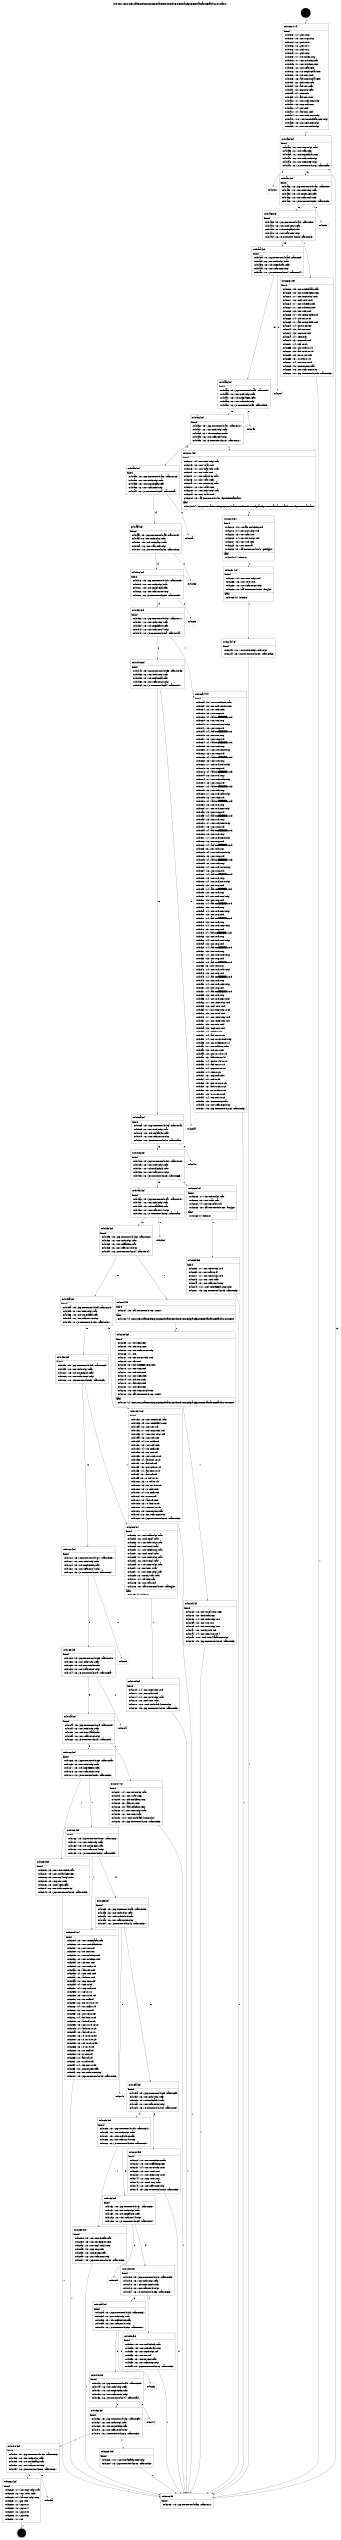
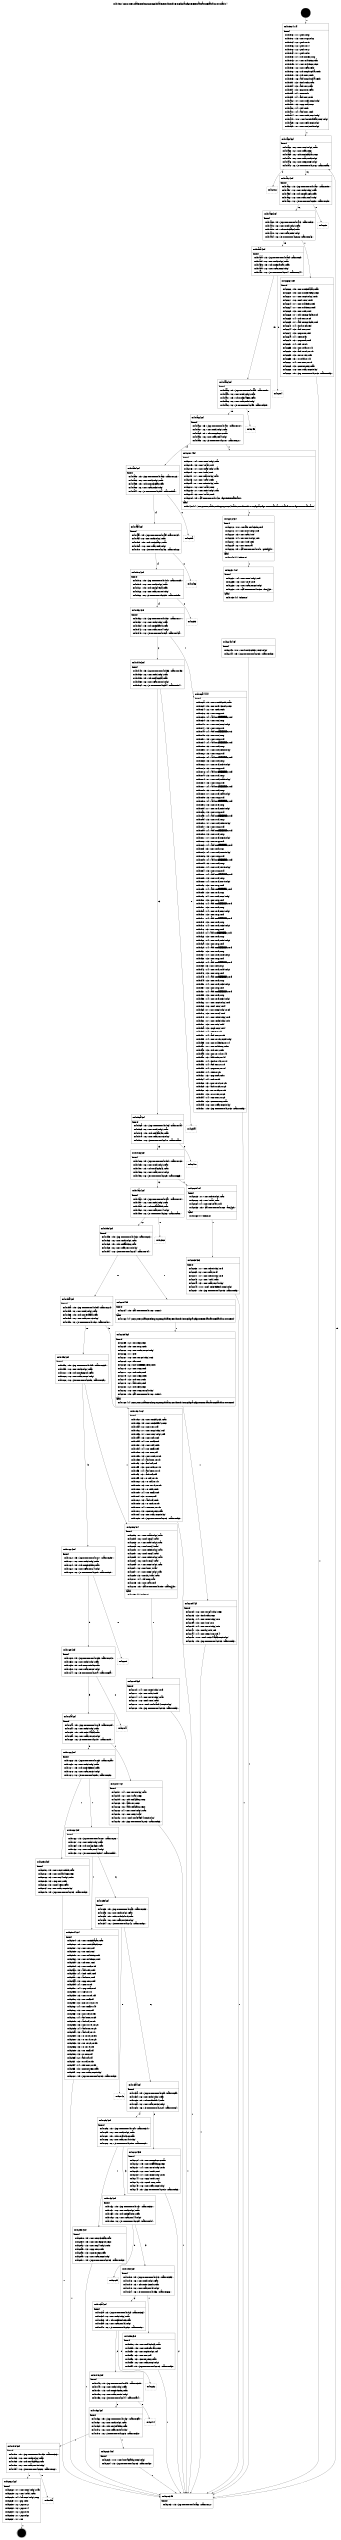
edge "0x402231 [18]" -> "0x402243 [15]": removed, label "1"
